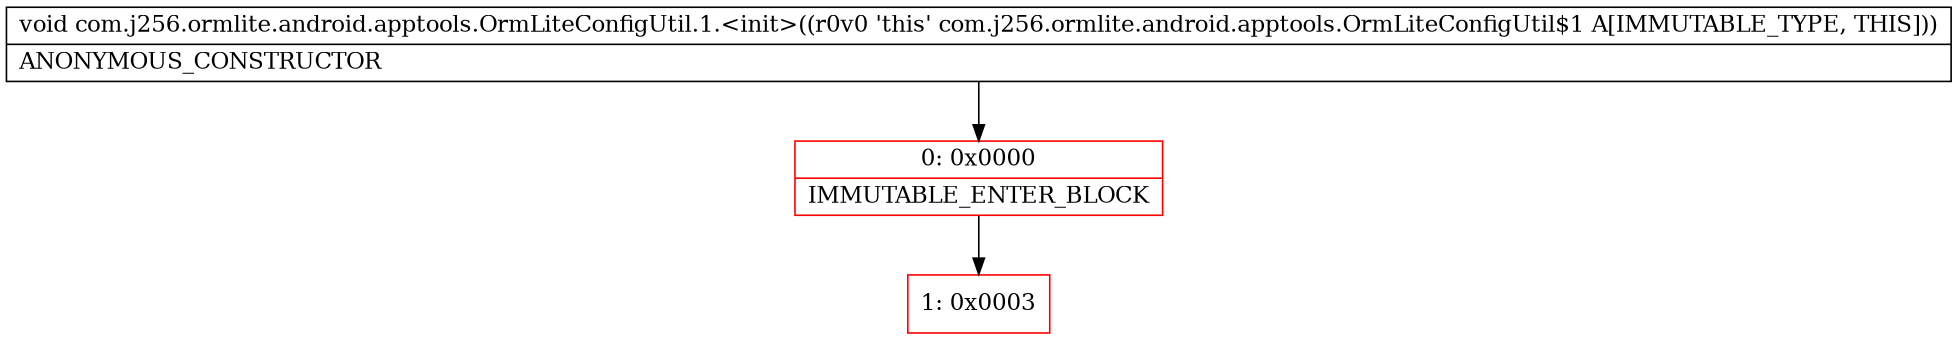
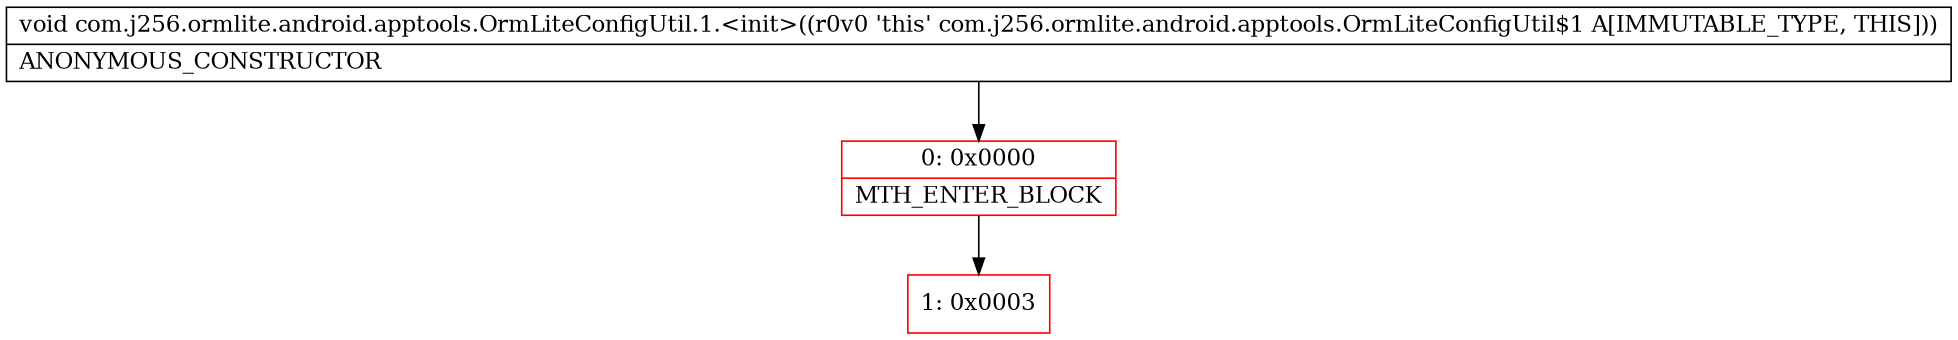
node "0: 0x0000": text "IMMUTABLE_ENTER_BLOCK" -> "MTH_ENTER_BLOCK"
